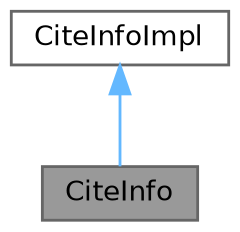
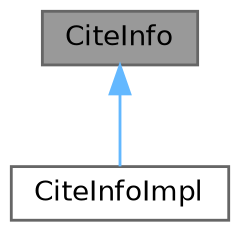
edge "CiteInfo" -> "CiteInfoImpl": reversed
